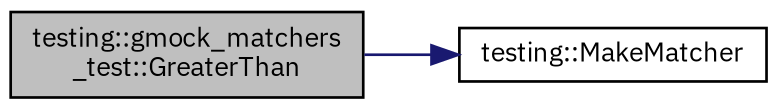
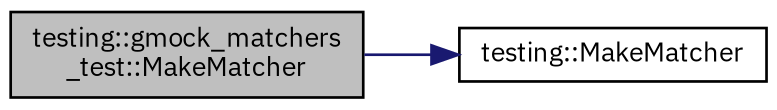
node "testing::gmock_matchers _test::GreaterThan": label "testing::gmock_matchers _test::GreaterThan" -> "testing::gmock_matchers _test::MakeMatcher"
